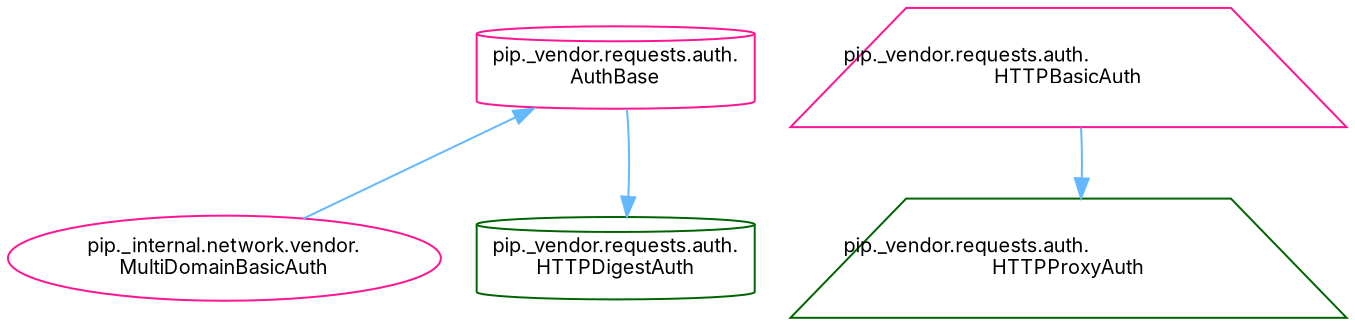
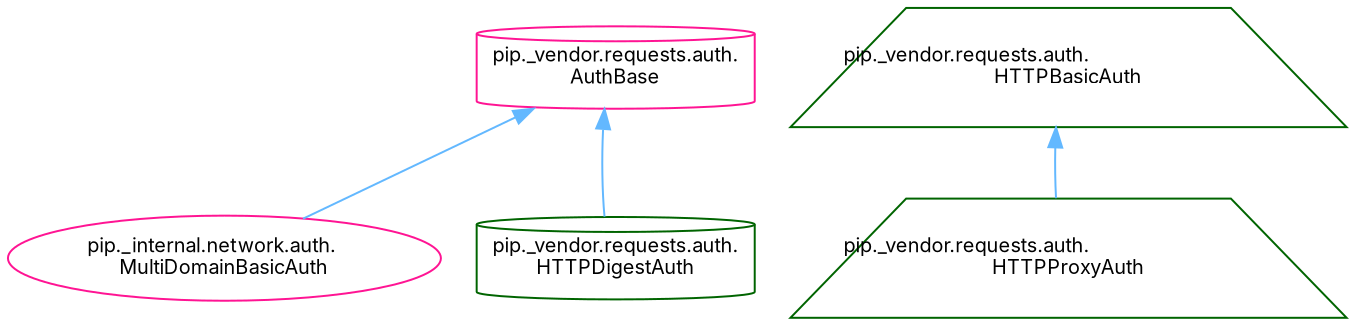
node "pip._vendor.requests.auth. HTTPBasicAuth": color deeppink -> darkgreen
edge "pip._vendor.requests.auth. AuthBase" -> "pip._vendor.requests.auth. HTTPDigestAuth": reversed
edge "pip._vendor.requests.auth. HTTPBasicAuth" -> "pip._vendor.requests.auth. HTTPProxyAuth": reversed
node "pip._internal.network.vendor. MultiDomainBasicAuth": label "pip._internal.network.vendor. MultiDomainBasicAuth" -> "pip._internal.network.auth. MultiDomainBasicAuth"
